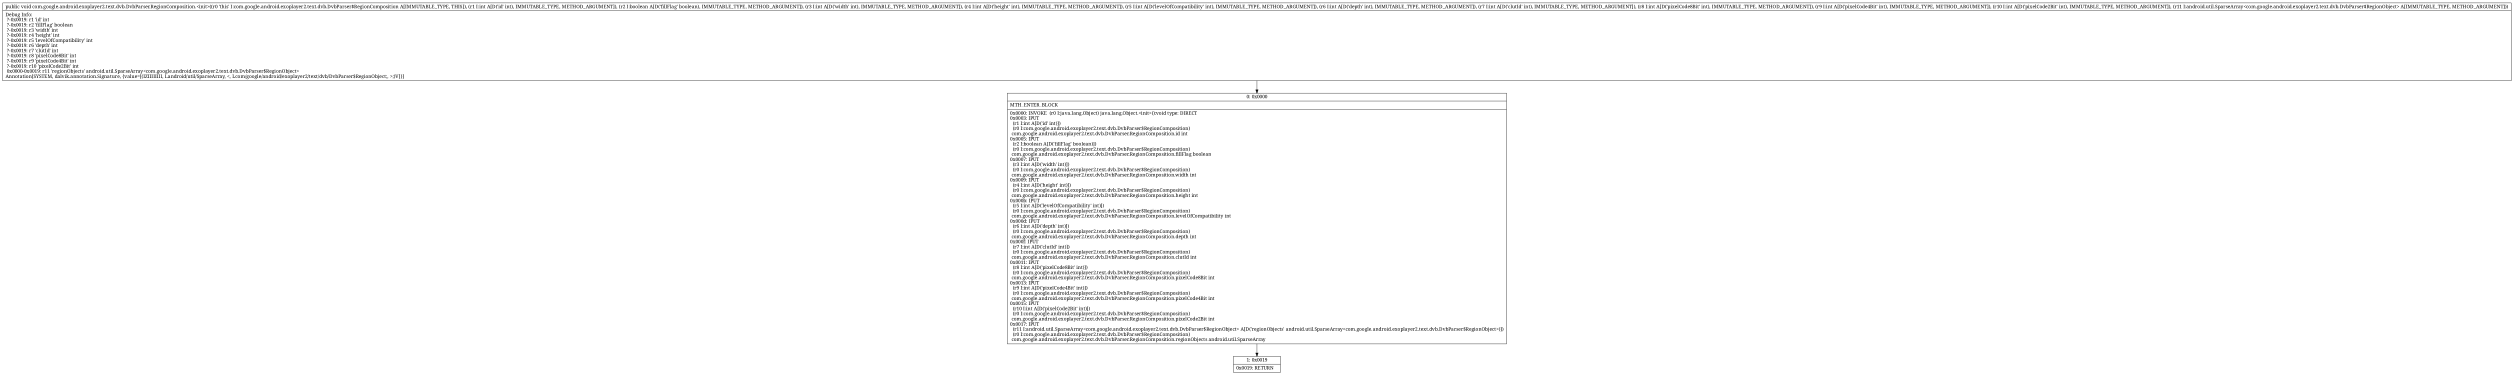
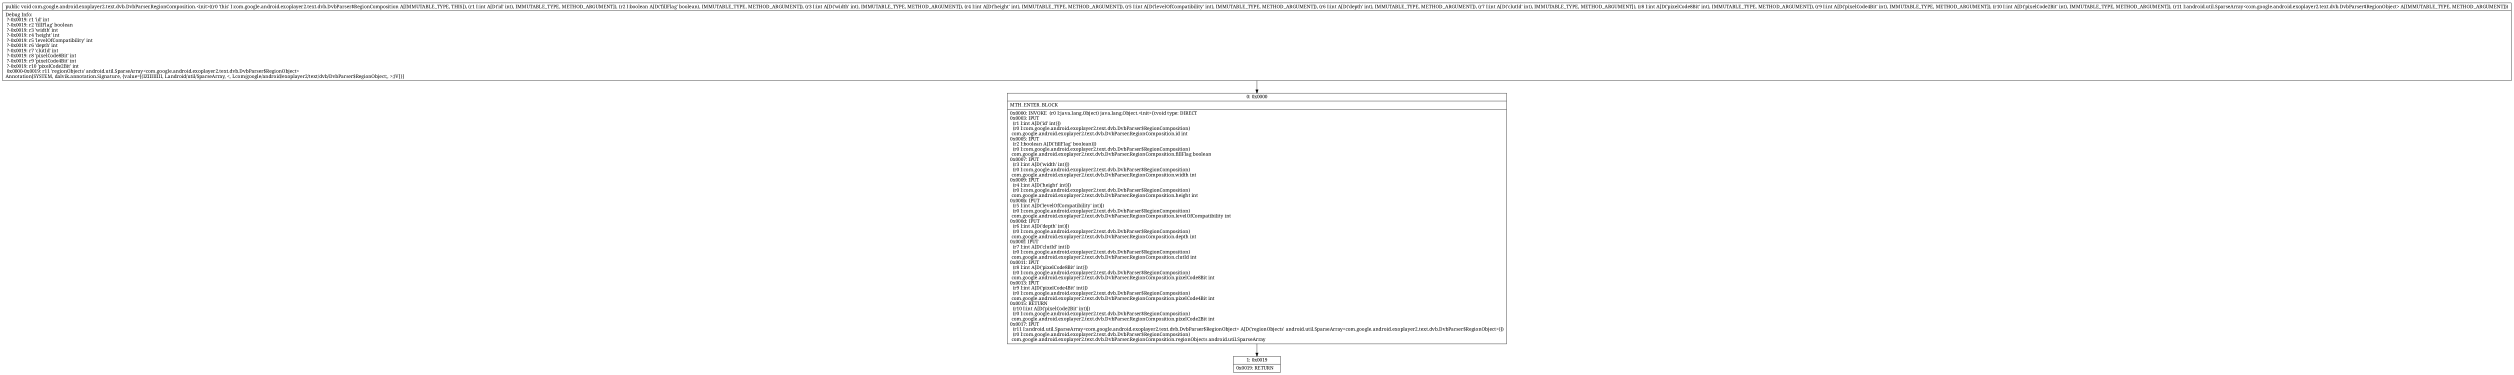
node "0: 0x0000": text "0x0015: IPUT" -> "0x0015: RETURN"
